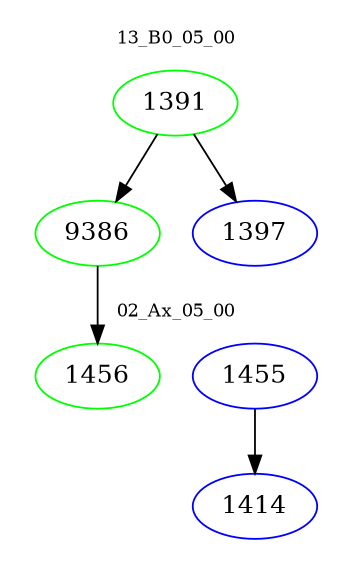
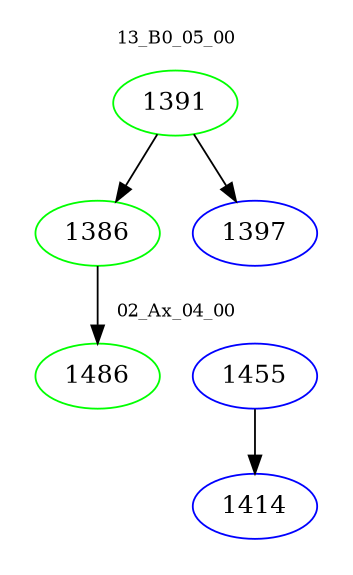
node "9386": label "9386" -> "1386"
cluster "02_Ax_05_00": label "02_Ax_05_00" -> "02_Ax_04_00"
node "1456": label "1456" -> "1486"
